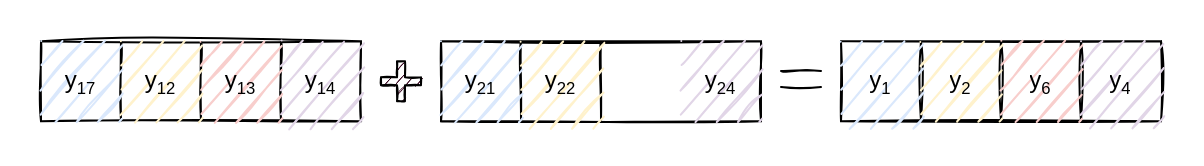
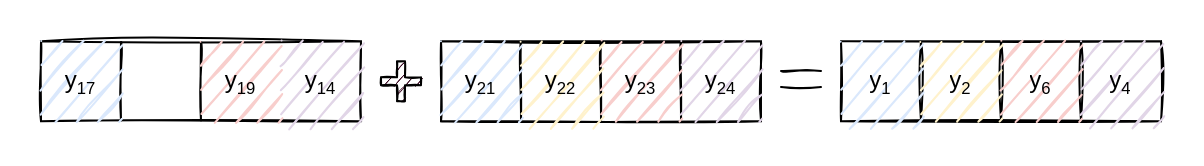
node "y12": removed
node "y13": label "y13" -> "y19"
node "y23": added
